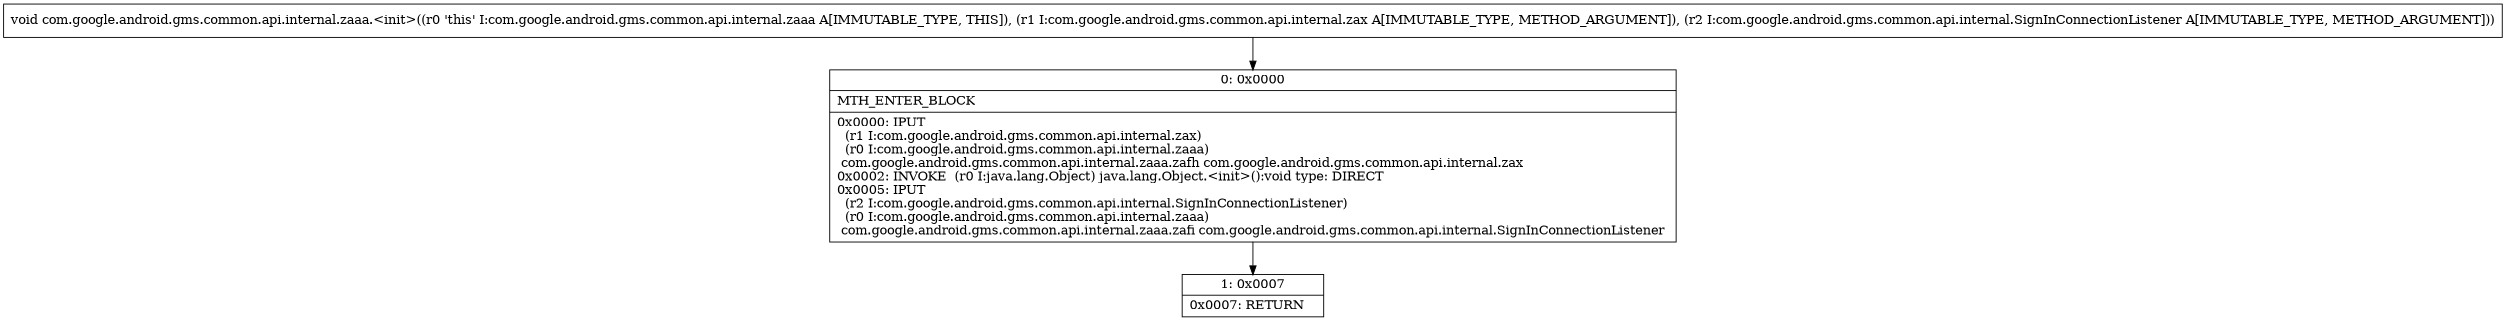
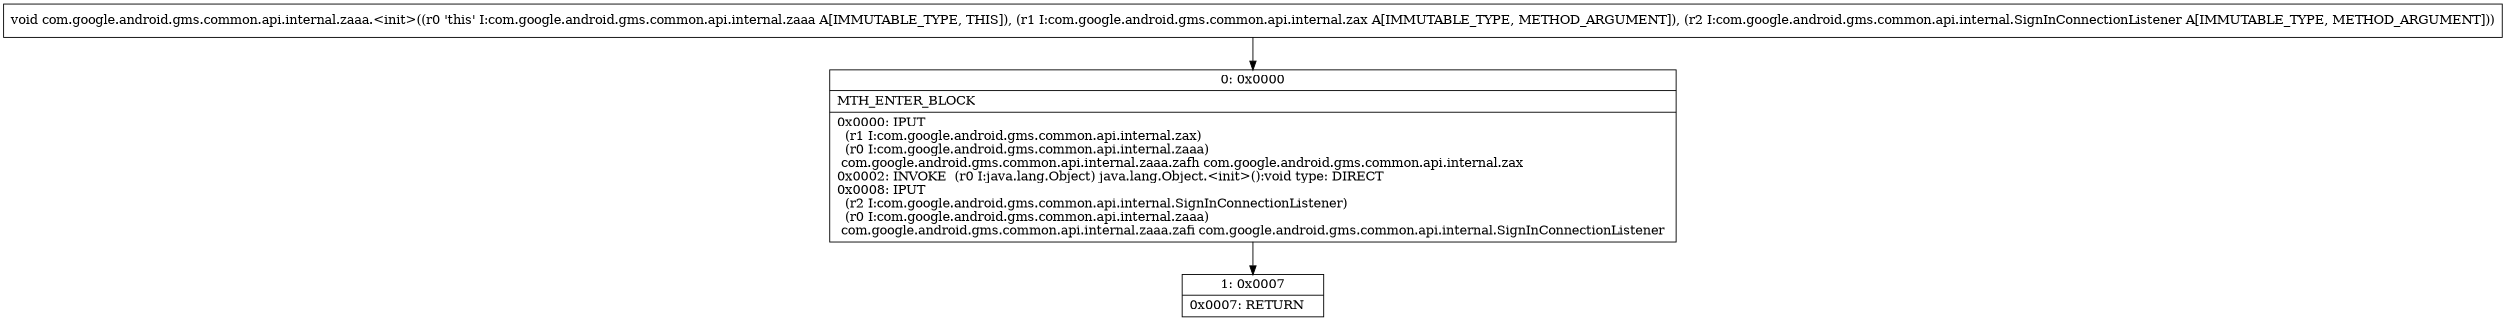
node "0: 0x0000": text "0x0005: IPUT" -> "0x0008: IPUT"
